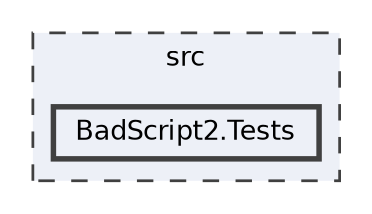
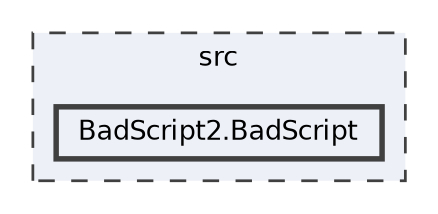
node "BadScript2.Tests": label "BadScript2.Tests" -> "BadScript2.BadScript"
